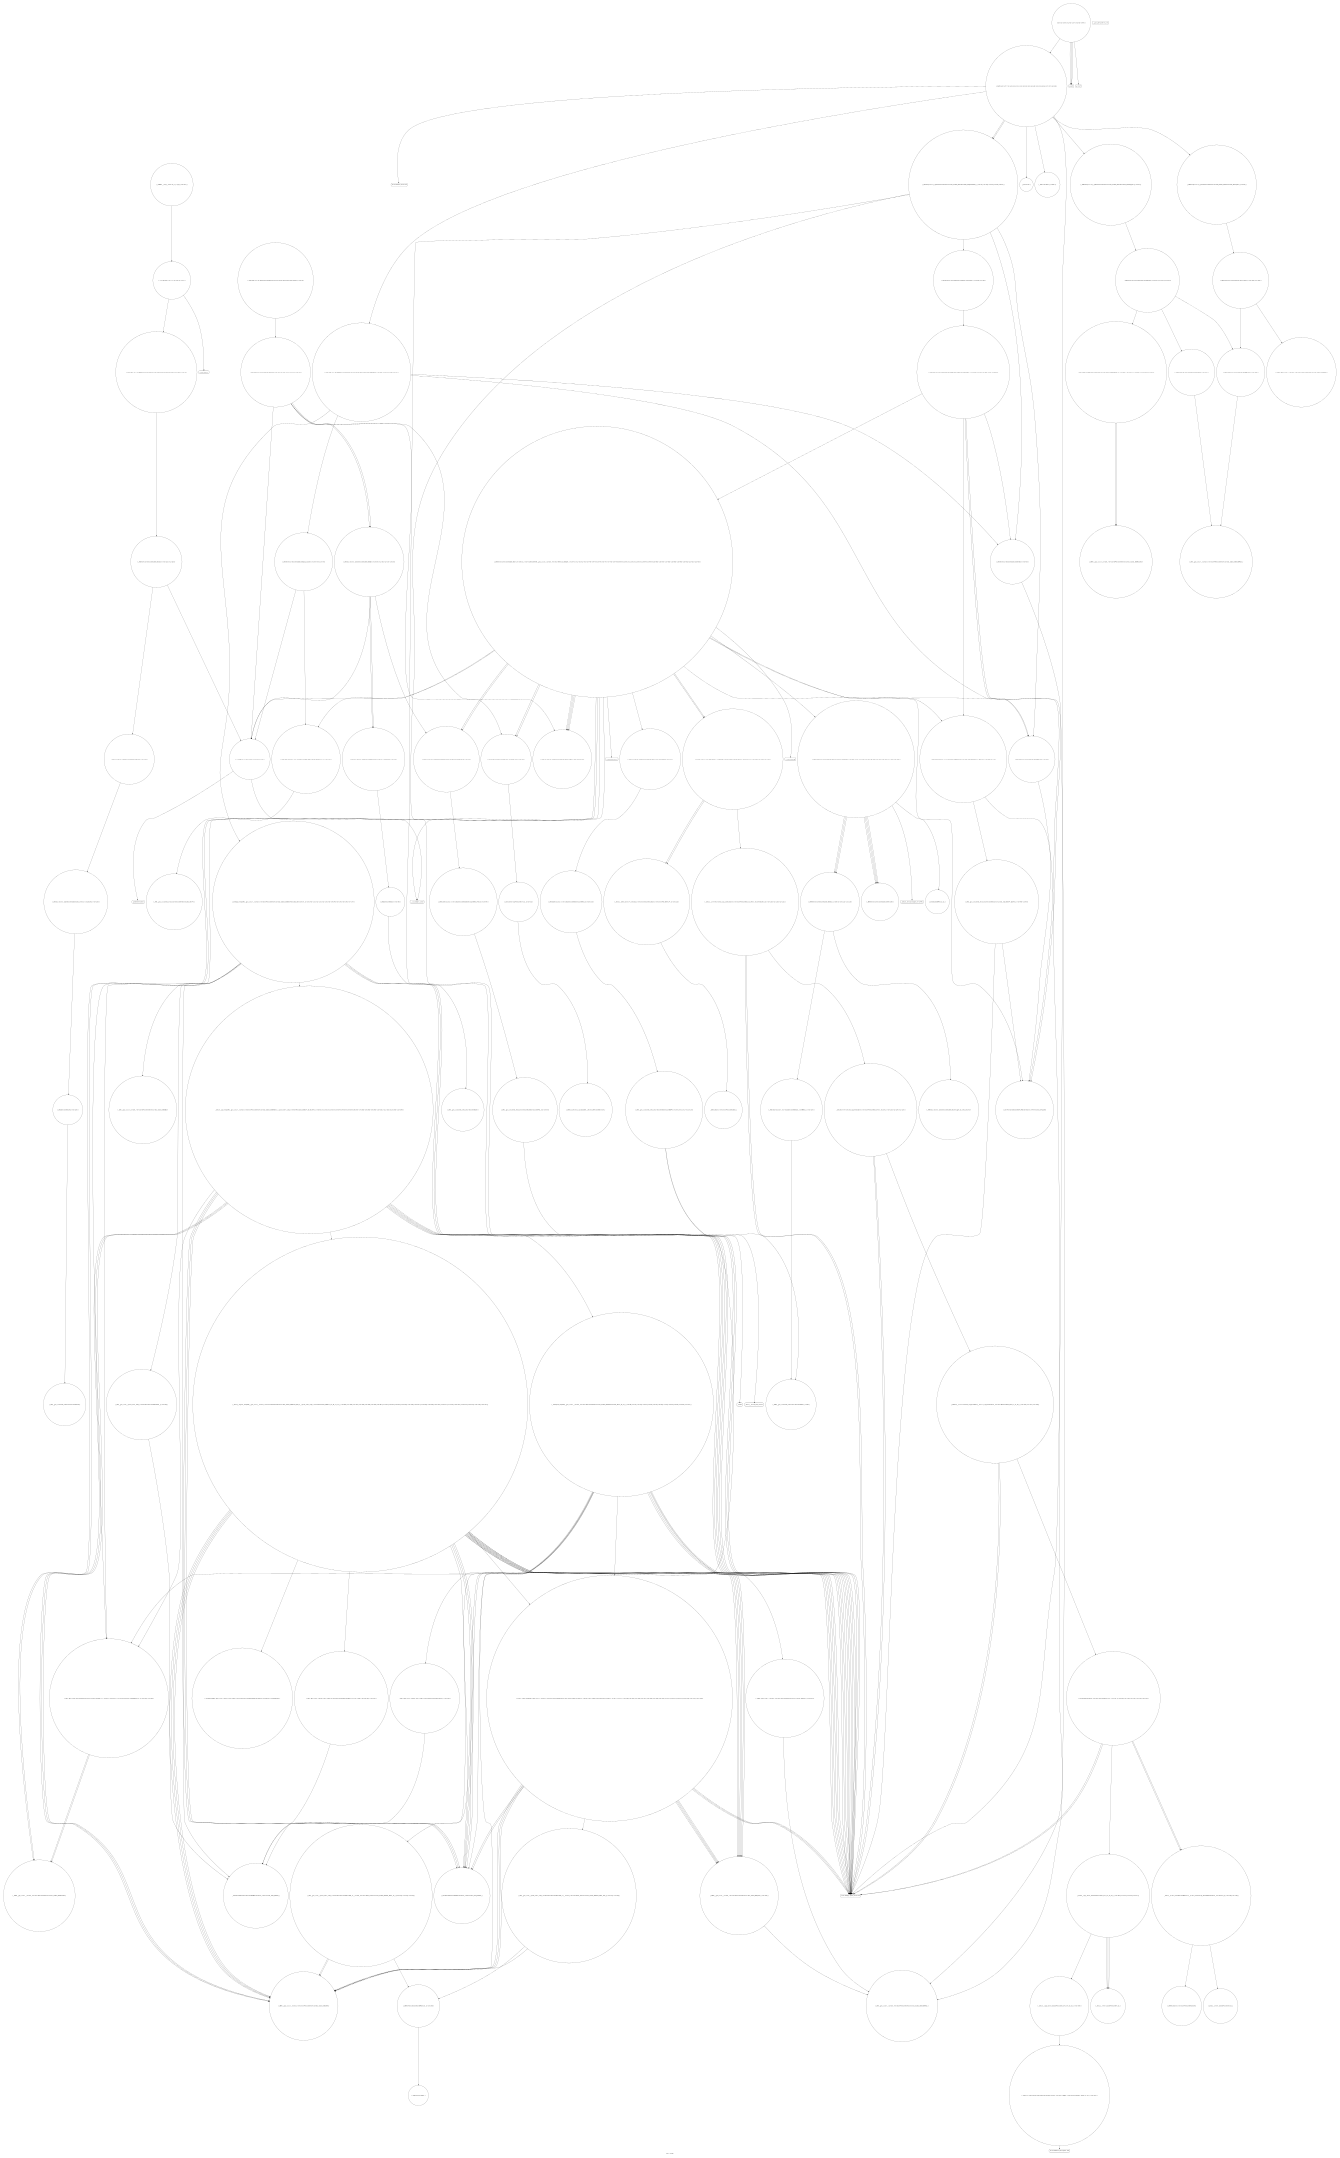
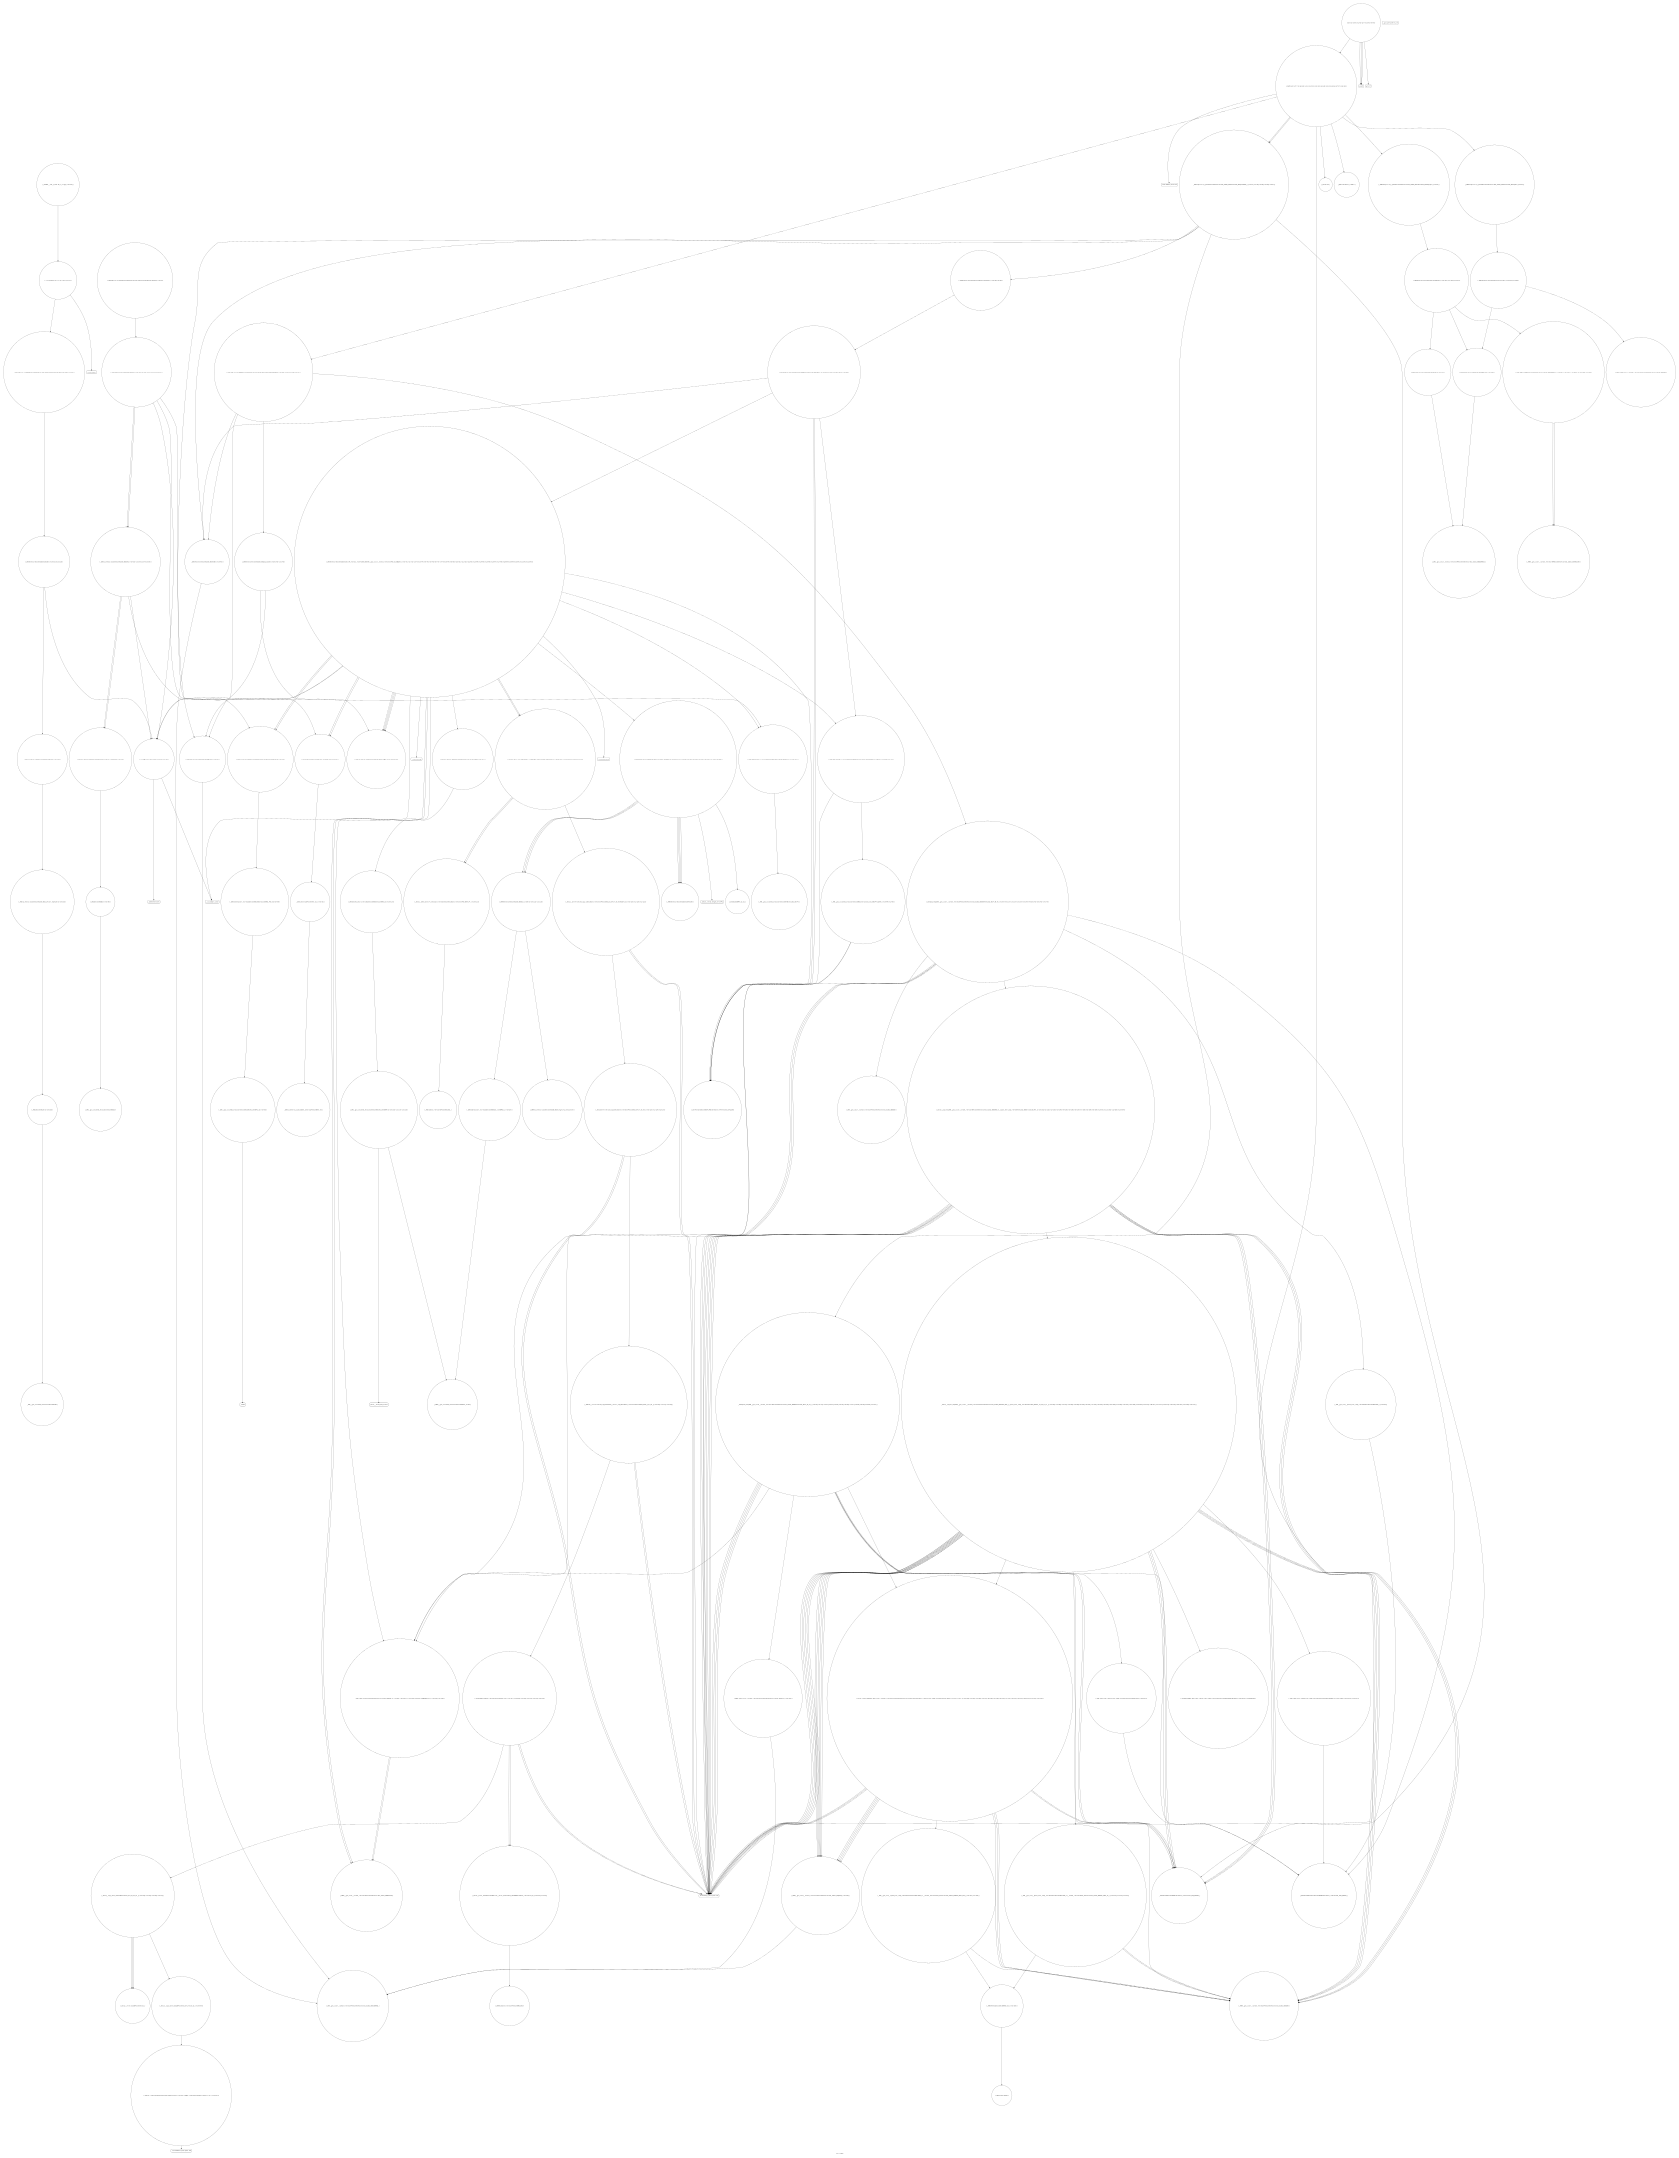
node "{_ZSt12__miter_baseIP5stateET_S2_}": removed
